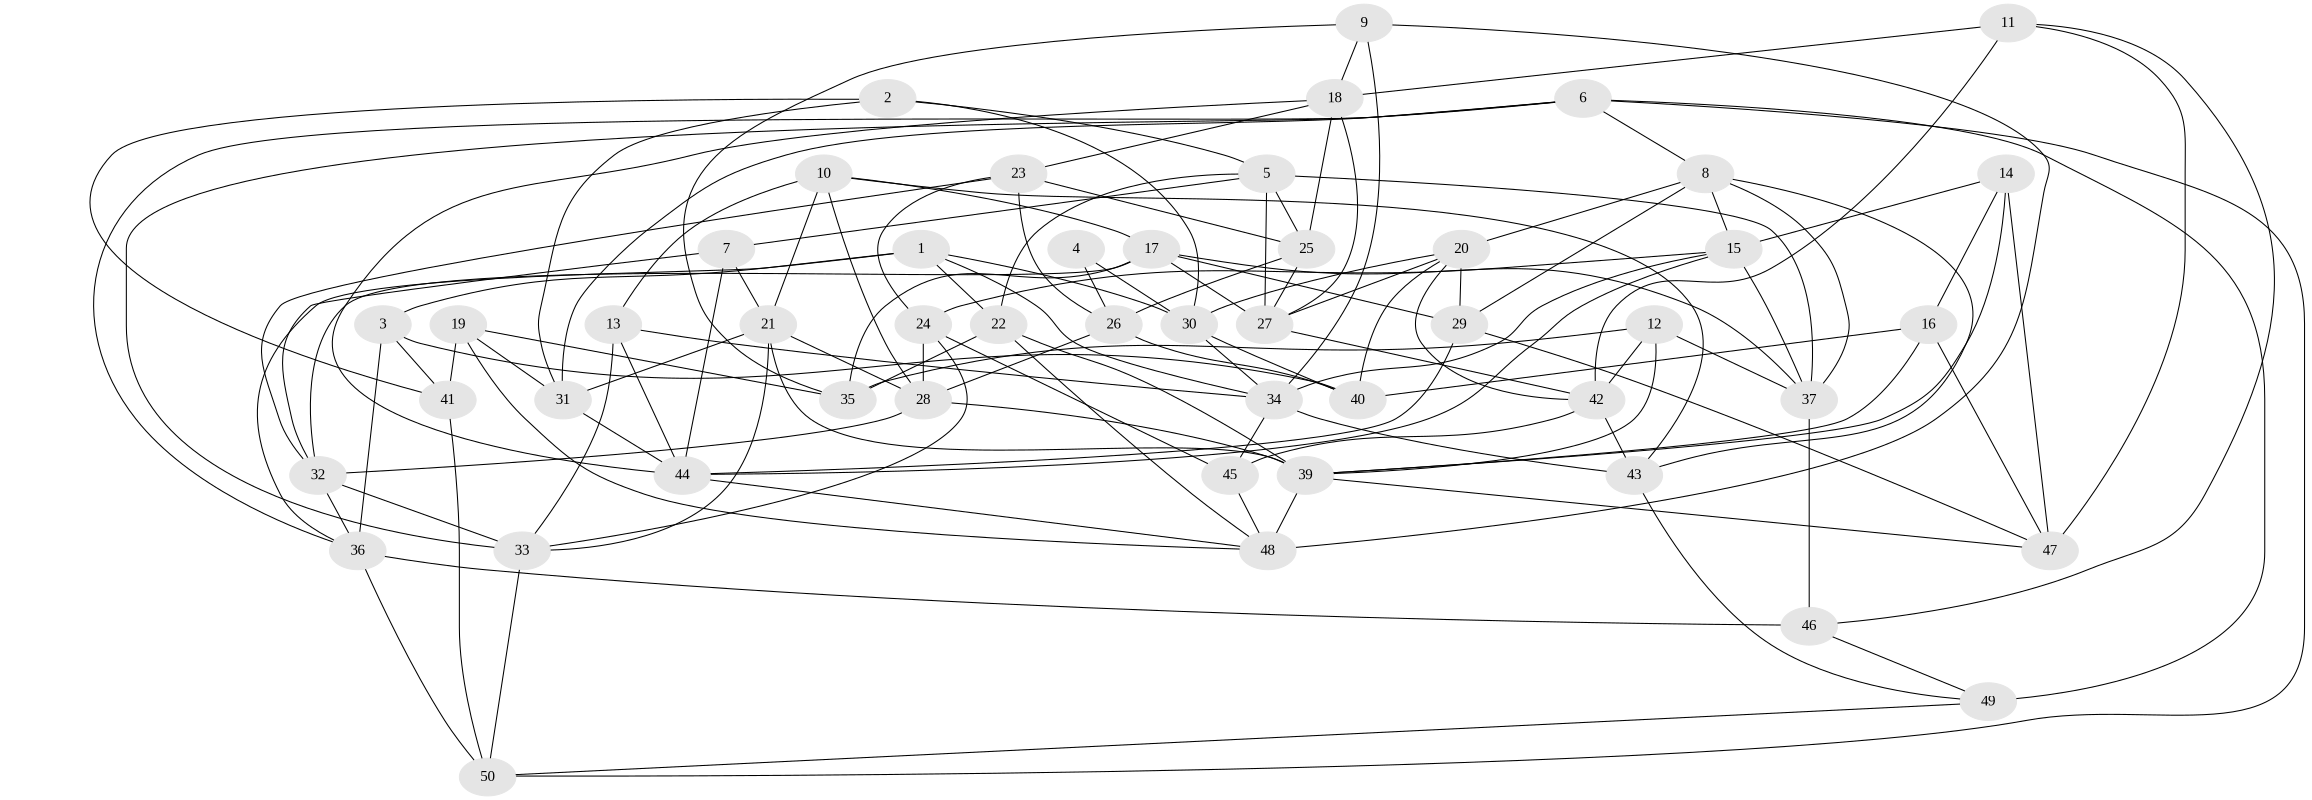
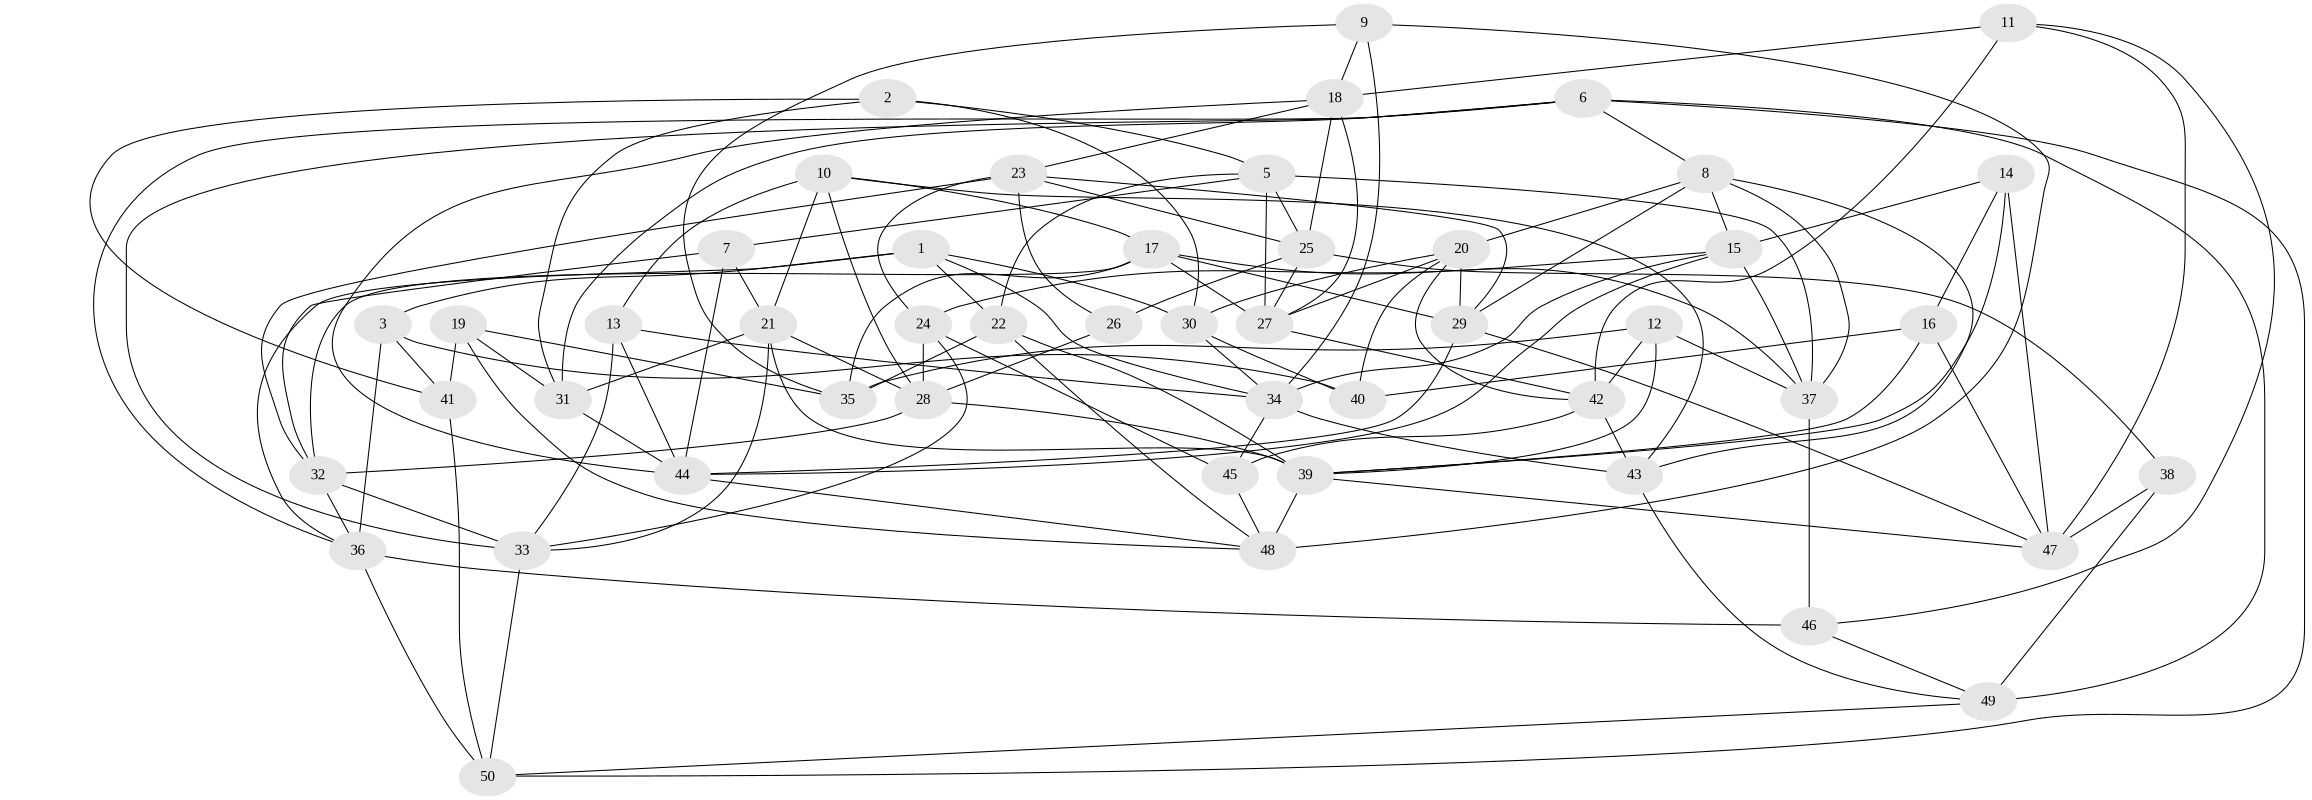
edge "23" -- "29": added
node "4": removed
edge "26" -- "40": removed
node "38": added
